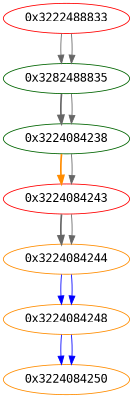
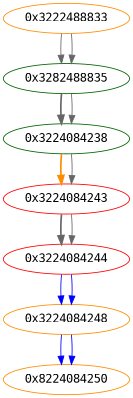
node "0x3222488833": color red -> darkorange
node "0x3224084244": color darkorange -> red
node "0x3224084250": label "0x3224084250" -> "0x8224084250"
